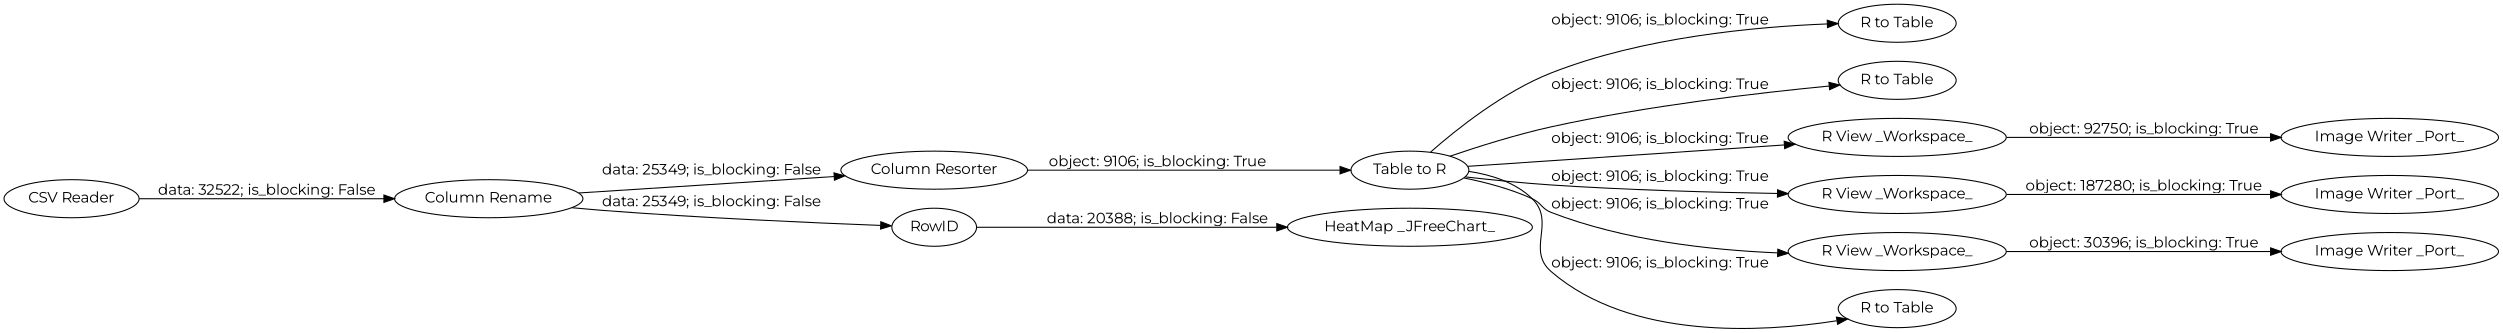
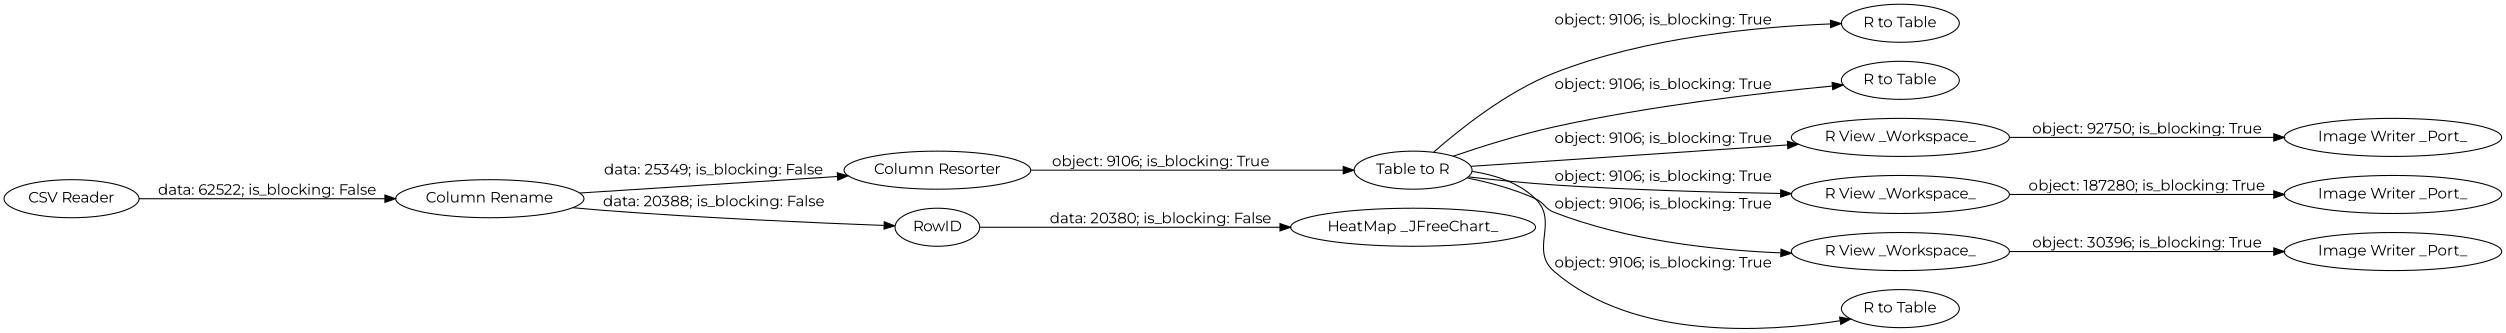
edge "CSV Reader" -> "Column Rename": label "data: 32522; is_blocking: False" -> "data: 62522; is_blocking: False"
edge "Column Rename" -> "RowID": label "data: 25349; is_blocking: False" -> "data: 20388; is_blocking: False"
edge "RowID" -> "HeatMap _JFreeChart_": label "data: 20388; is_blocking: False" -> "data: 20380; is_blocking: False"
